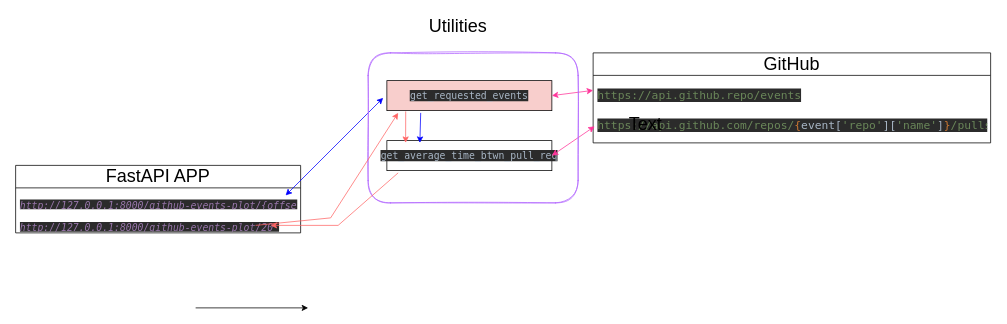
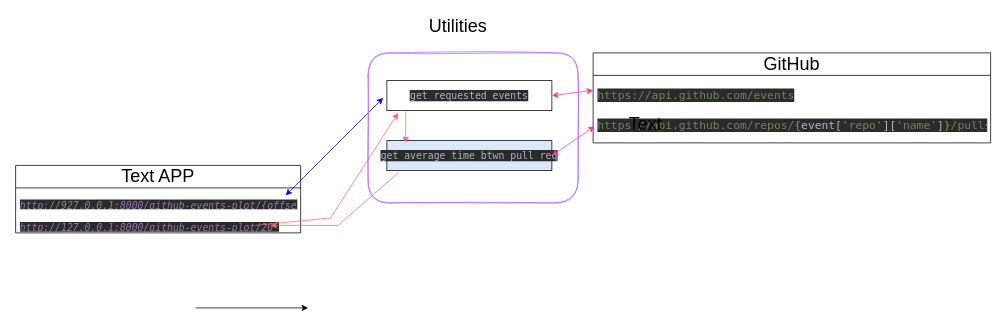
node "https://api.github.repo/events": label "https://api.github.repo/events" -> "https://api.github.com/events"
node "get_requested_events": fillcolor #f8cecc -> #ffffff
edge "get_requested_events" -> "get_average_time_btwn_pull_req": removed
node "get_average_time_btwn_pull_req": fillcolor #ffffff -> #dae8fc
node "FastAPI APP": label "FastAPI APP" -> "Text APP"
node "http://127.0.0.1:8000/github-events-plot/{offset}": label "http://127.0.0.1:8000/github-events-plot/{offset}" -> "http://927.0.0.1:8000/github-events-plot/{offset}"
